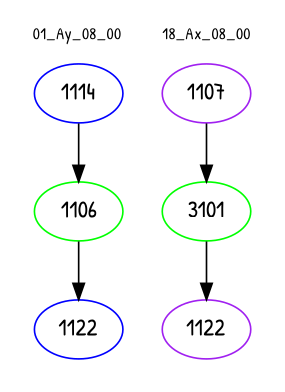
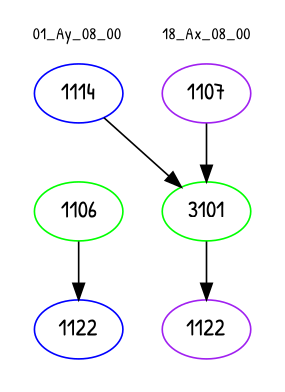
edge "1114" -> "1106": now "1114" -> "3101"
